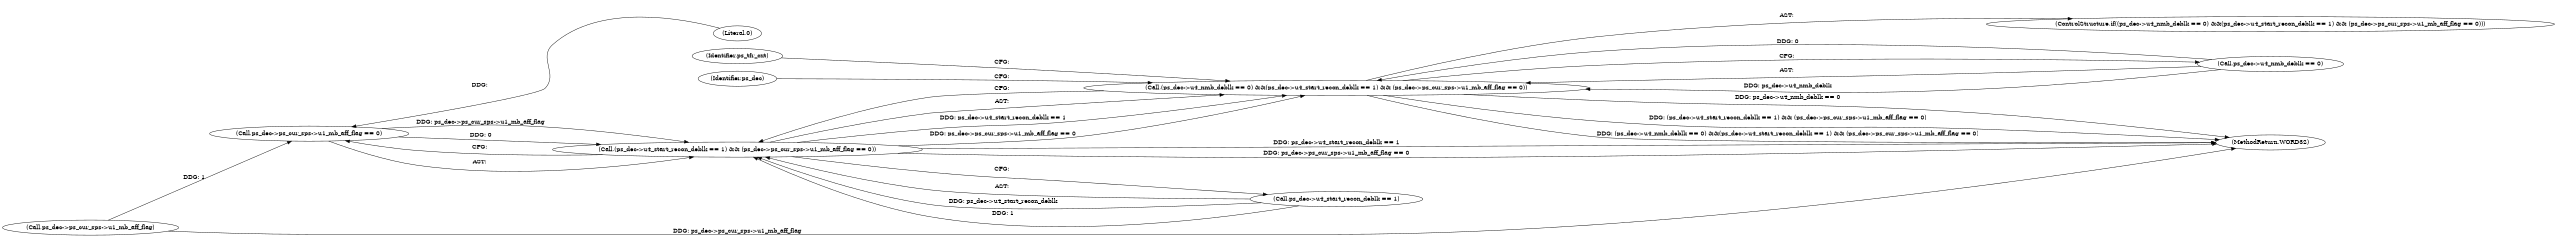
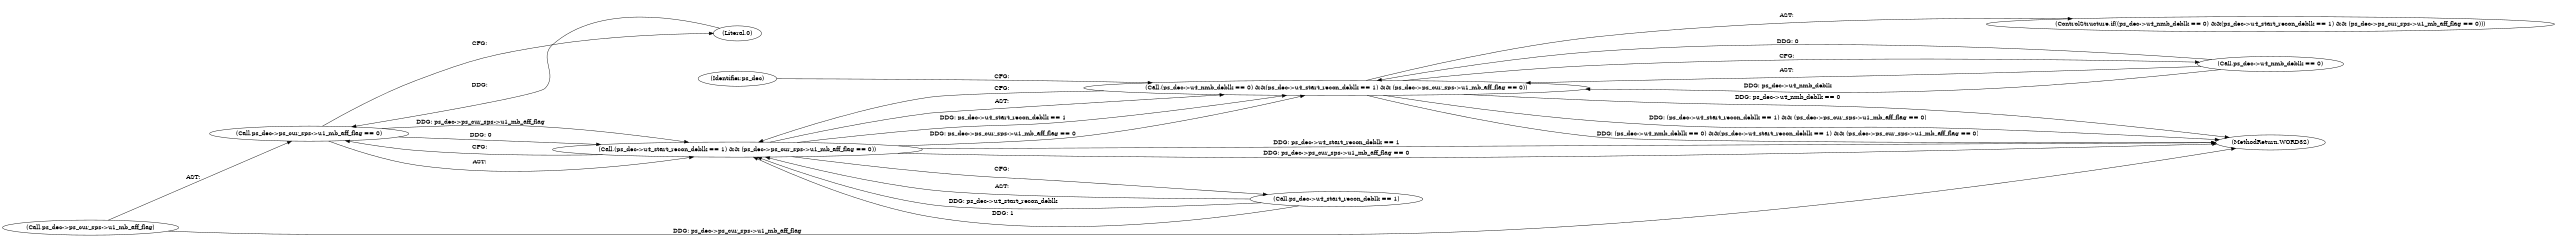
edge "(Call,ps_dec->ps_cur_sps->u1_mb_aff_flag == 0)" -> "(Literal,0)": added, label "CFG:"
node "(Identifier,ps_tfr_cxt)": removed
edge "(Call,ps_dec->ps_cur_sps->u1_mb_aff_flag)" -> "(Call,ps_dec->ps_cur_sps->u1_mb_aff_flag == 0)": label "DDG: 1" -> "AST: "
